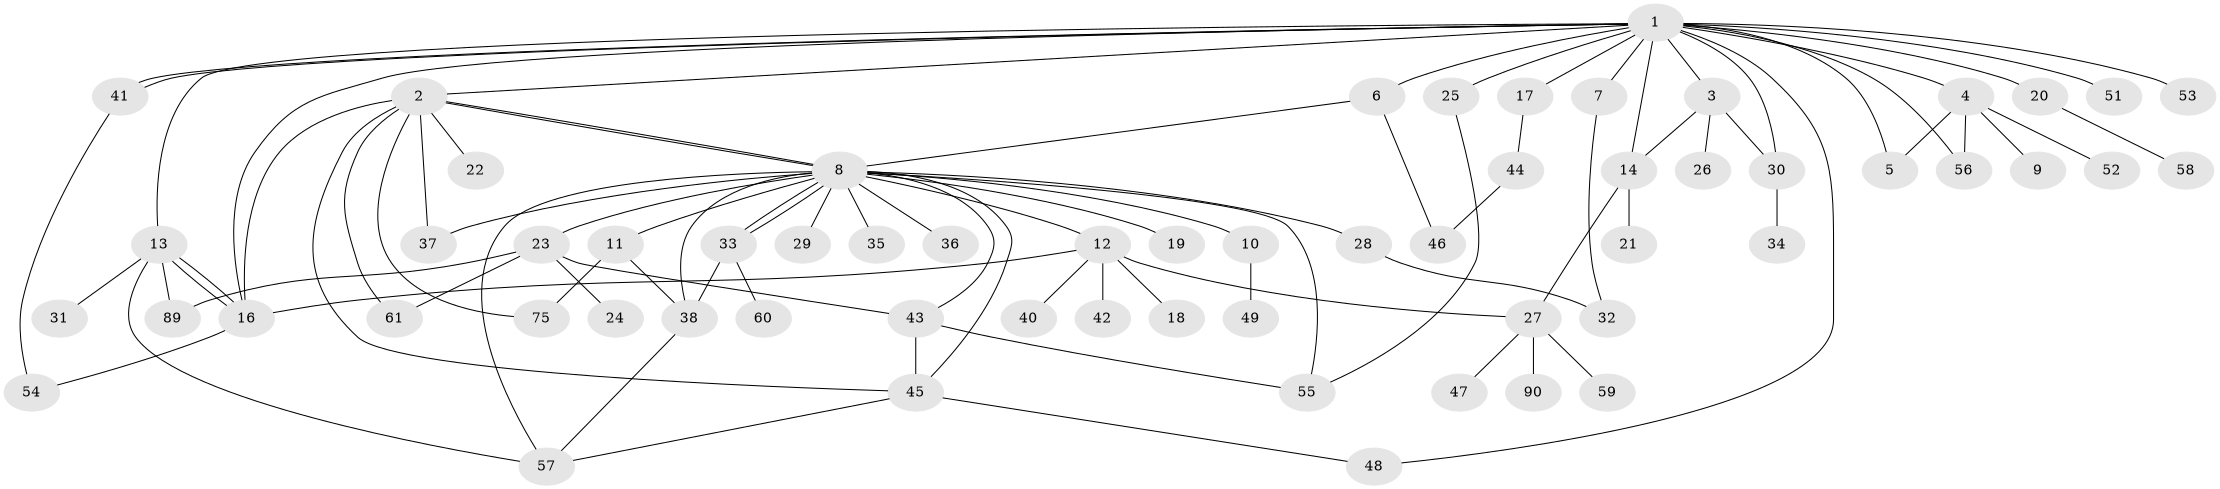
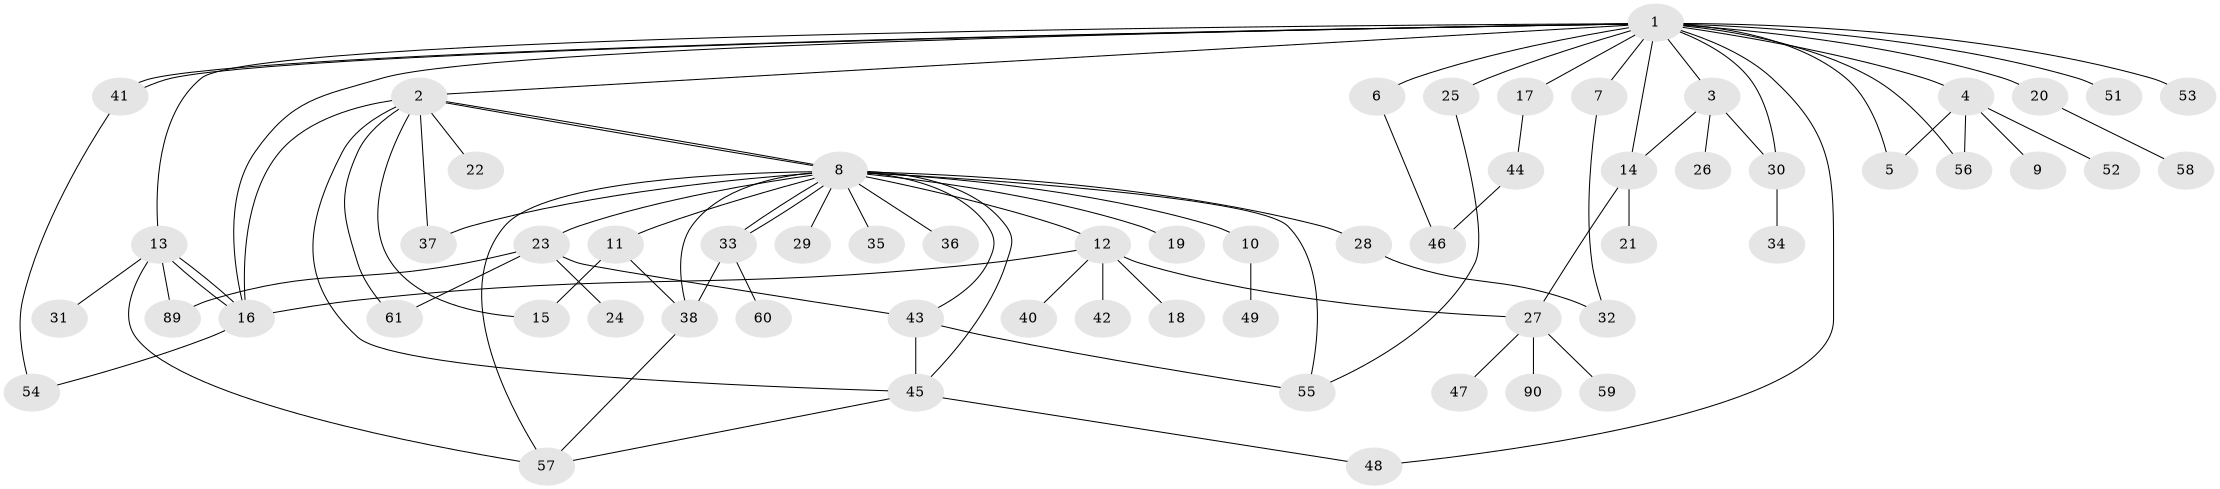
edge "6" -- "8": removed
node "75": label "75" -> "15"
